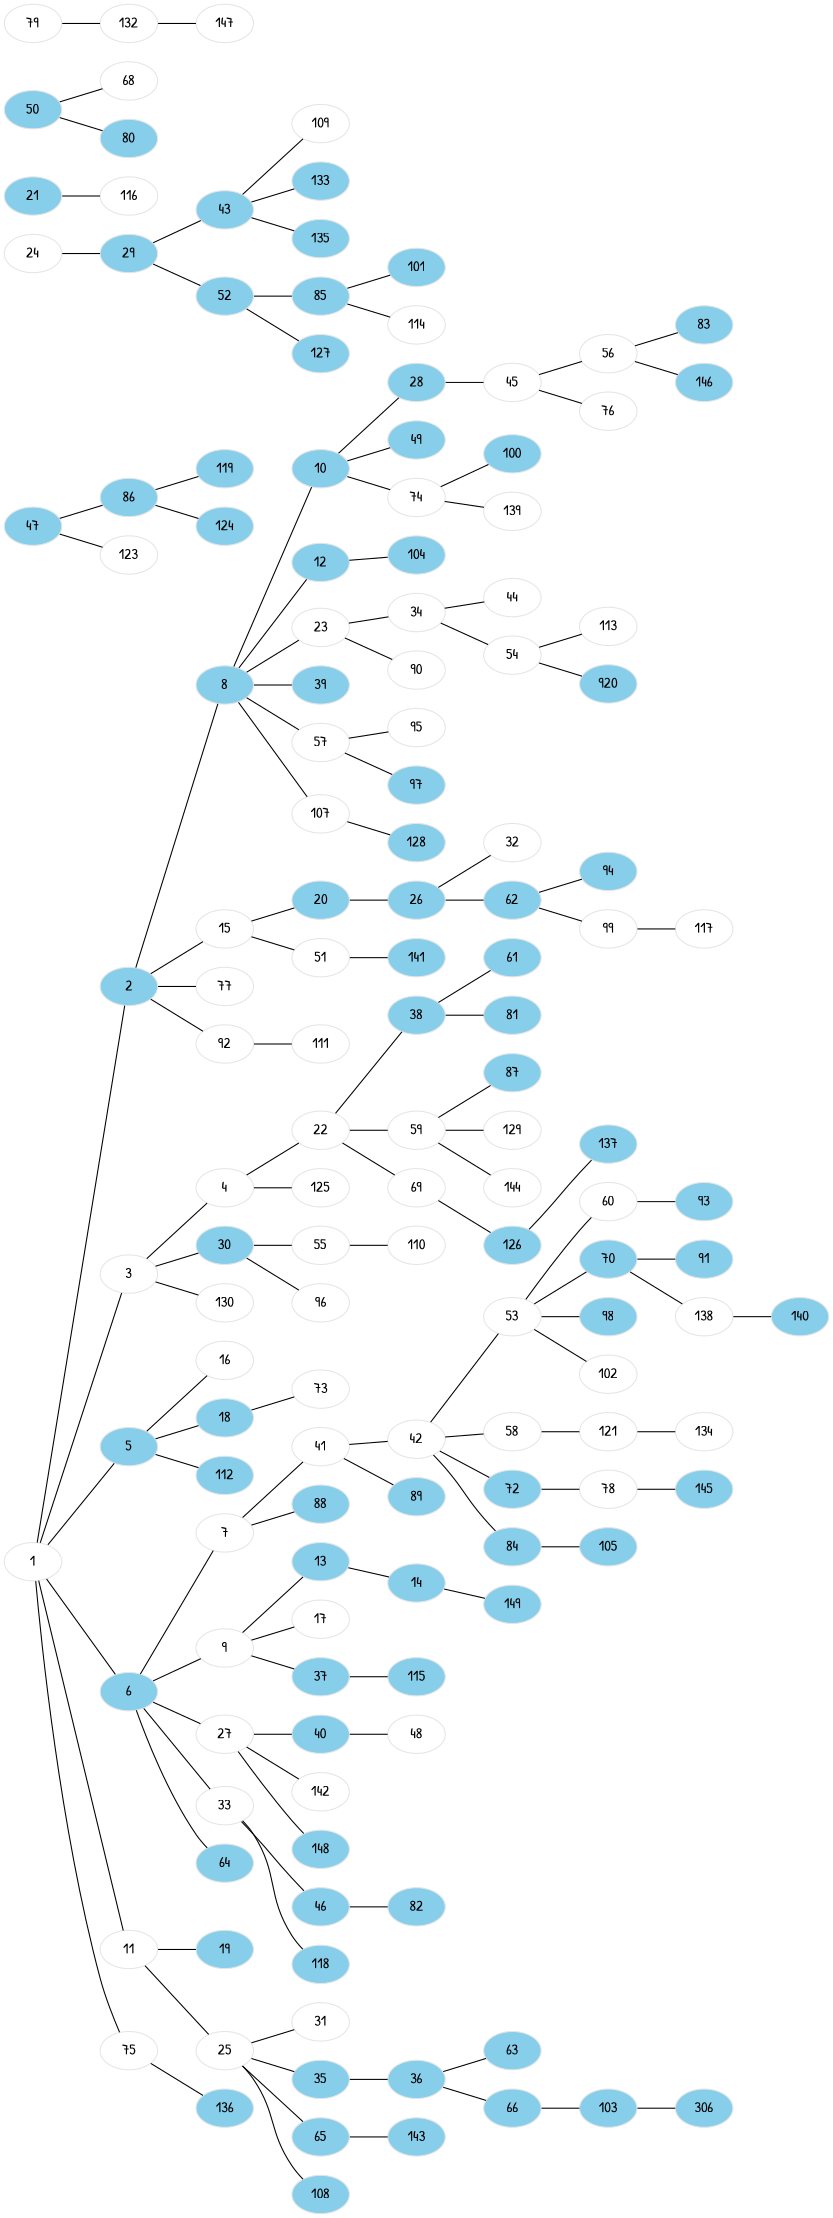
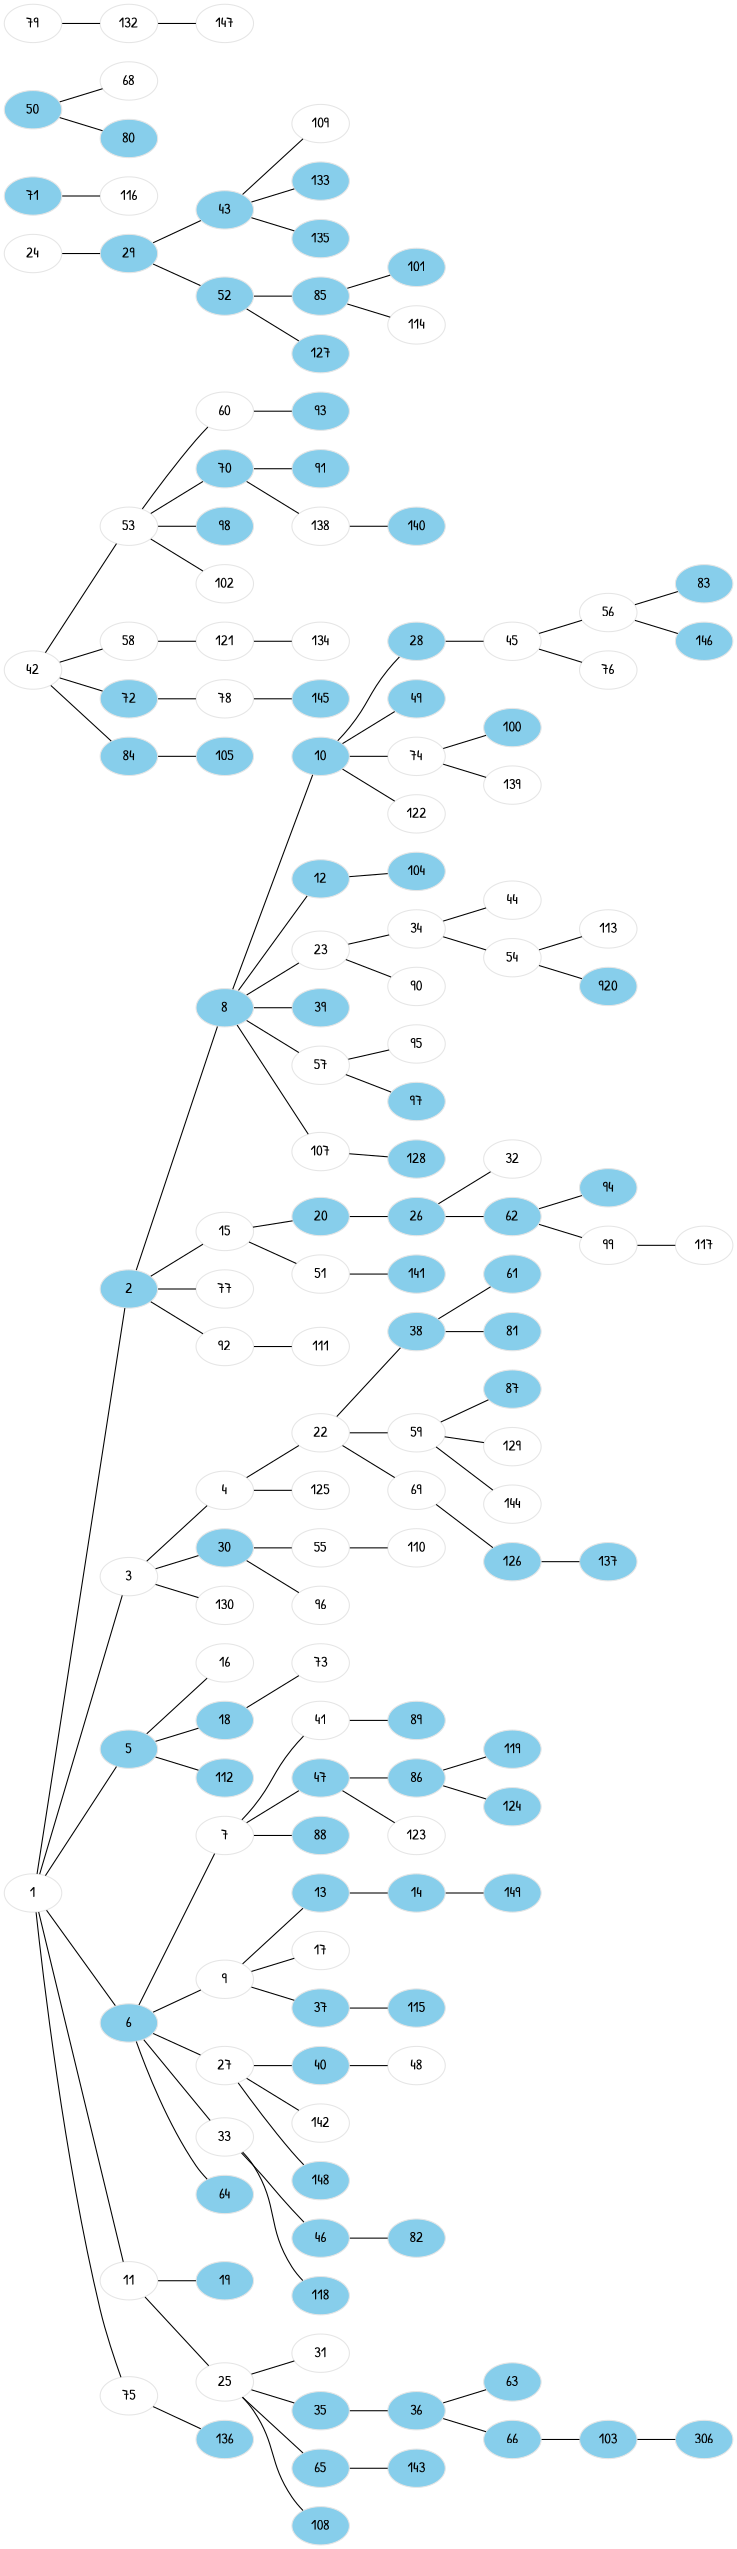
node "21": label "21" -> "71"
node "122": added
edge "42" -- "41": removed
edge "47" -- "7": added
